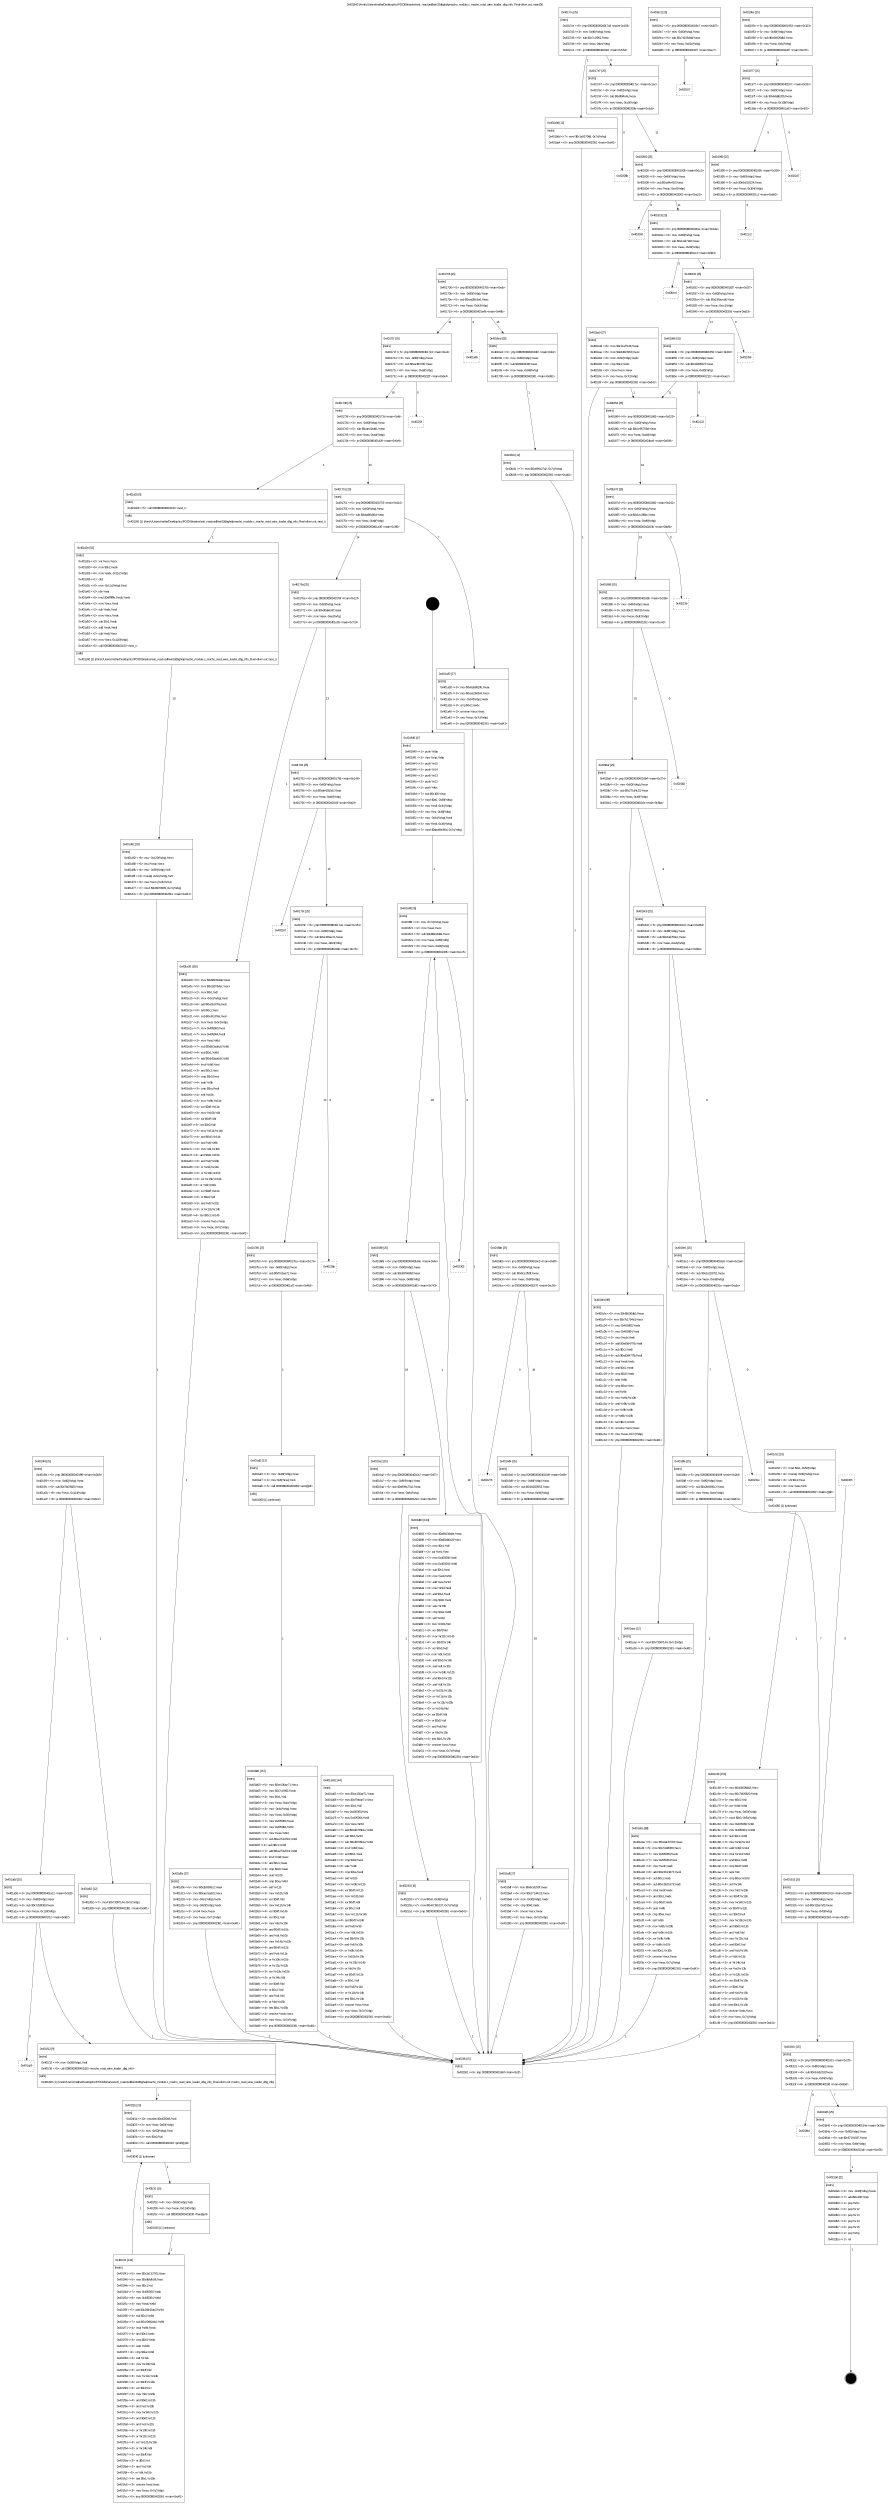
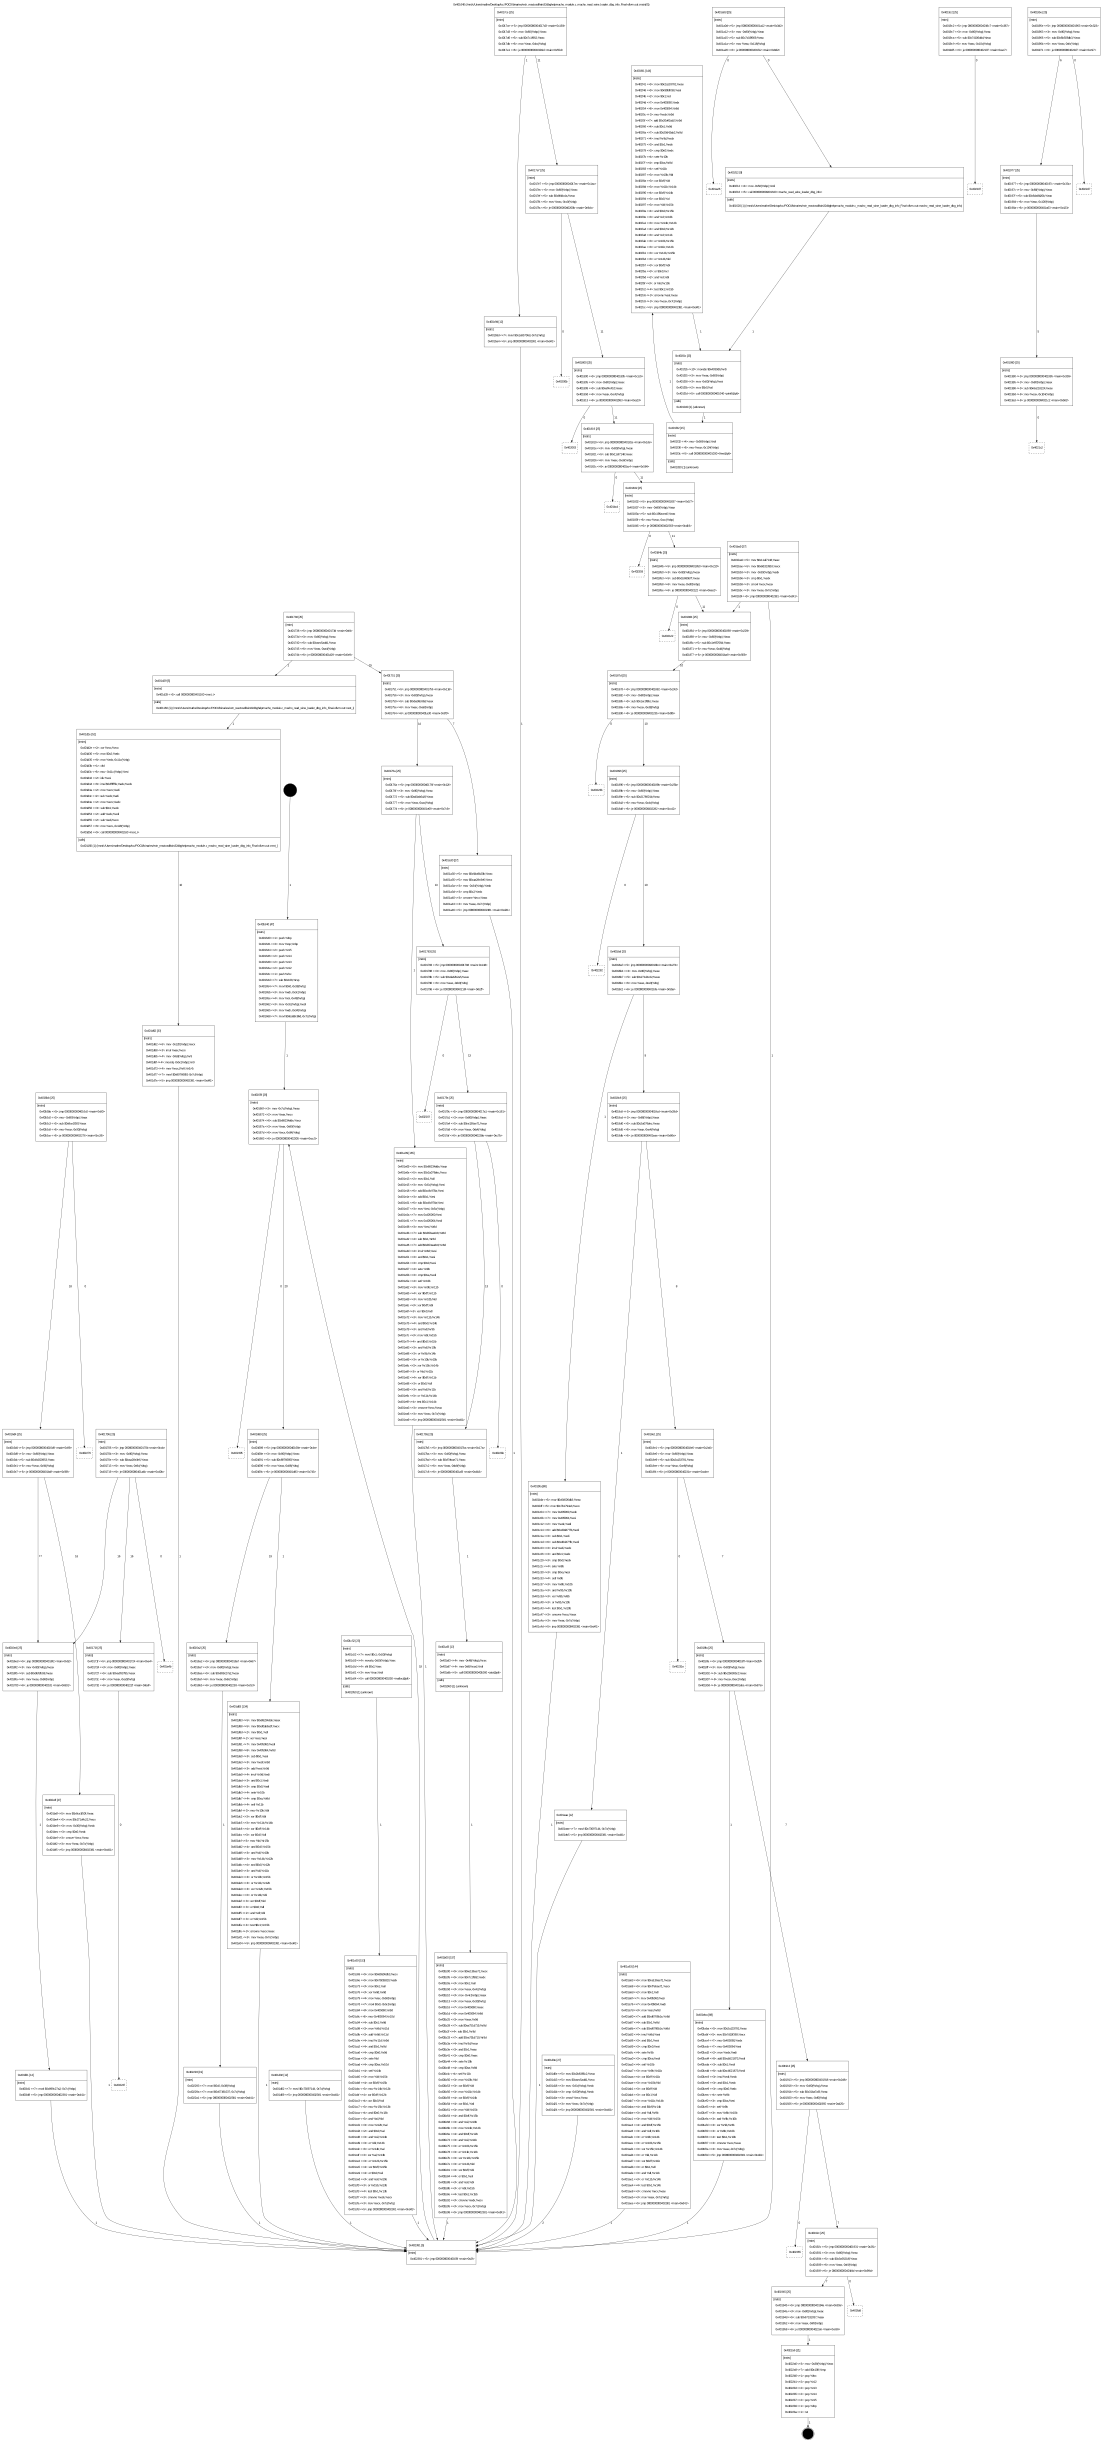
edge "0x401977 [25]" -> "0x4022d7": now "0x40195e [25]" -> "0x4022d7"
edge "0x40171f [25]" -> "0x401738 [25]": removed, label "16"
node "0x4019f4 [25]": removed
edge "0x4016d4 [25]" -> "0x4016ed [25]": added, label "17"
edge "0x402365" -> "0x401913 [25]": reversed
